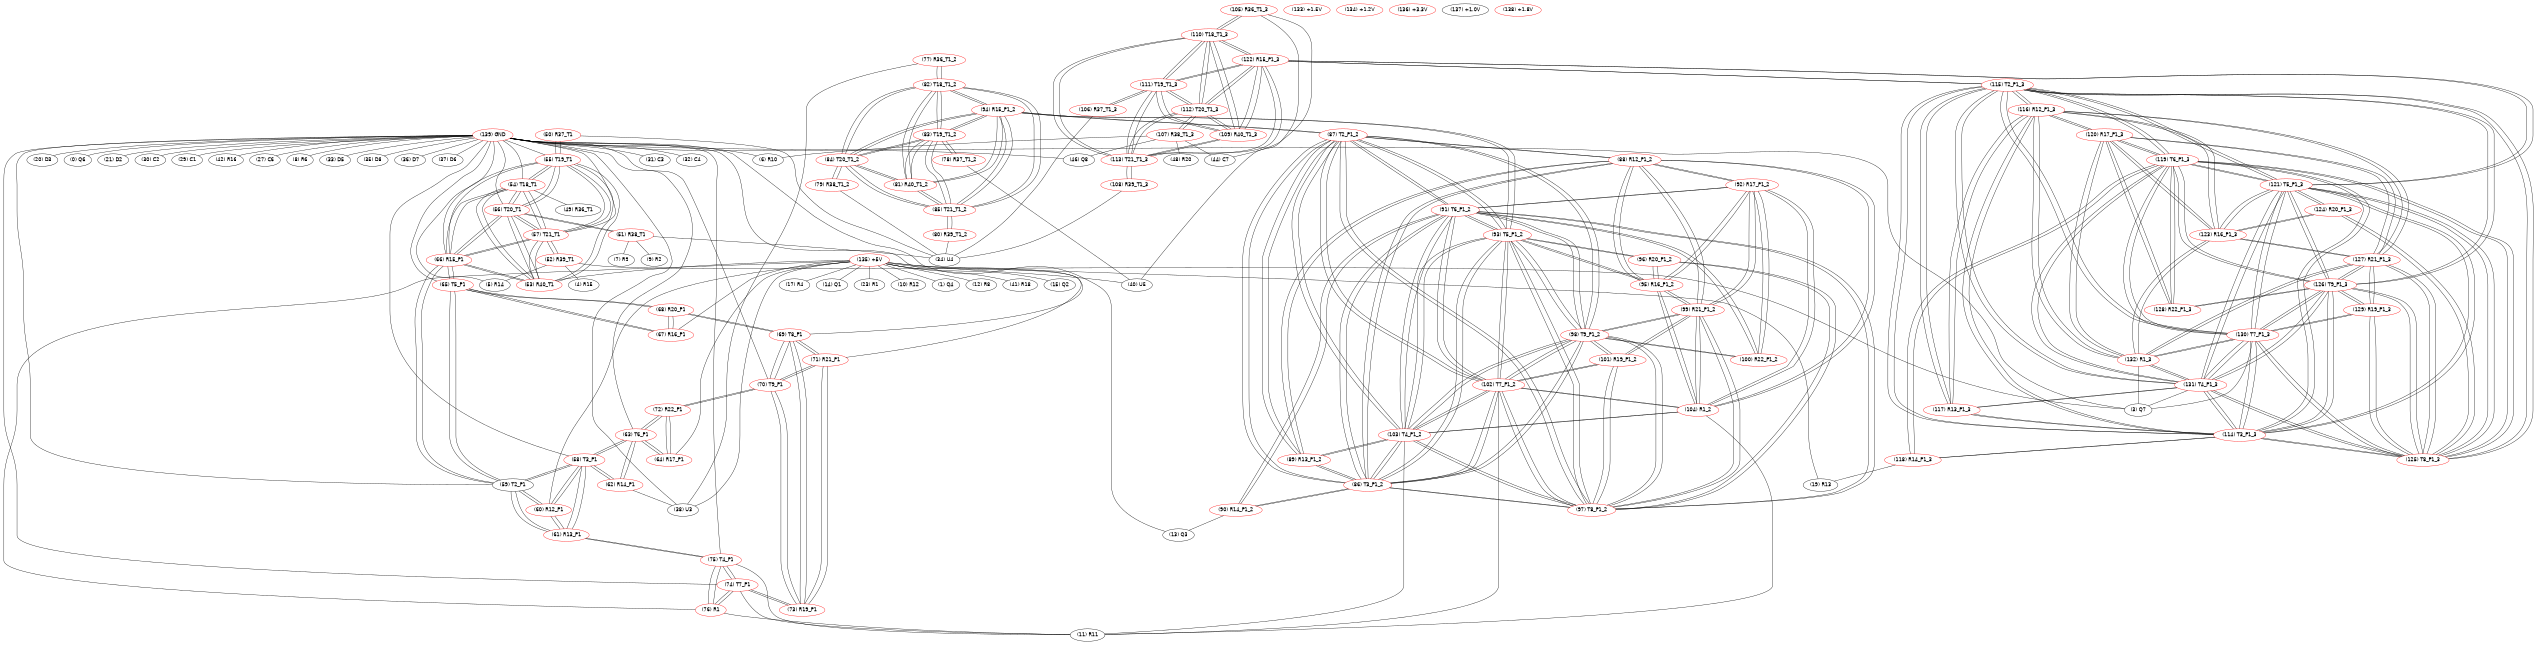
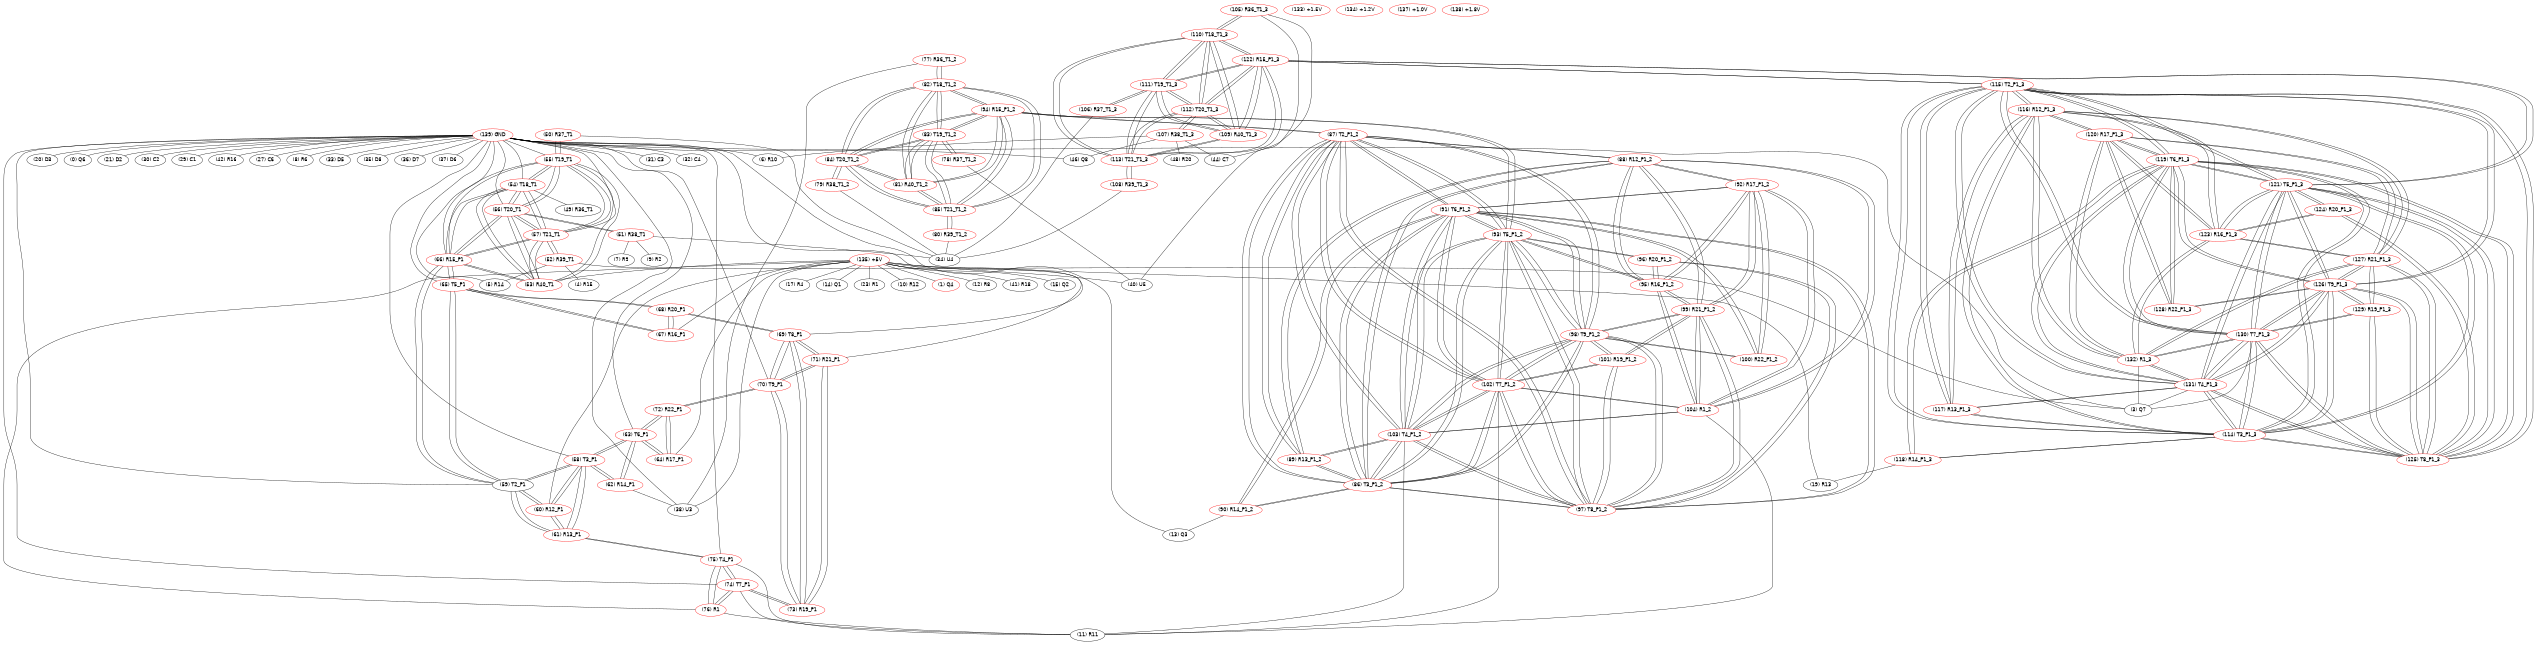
node "(136) +3.3V": removed
node "(137) +1.0V": color black -> red
node "(1) Q4": color black -> red
